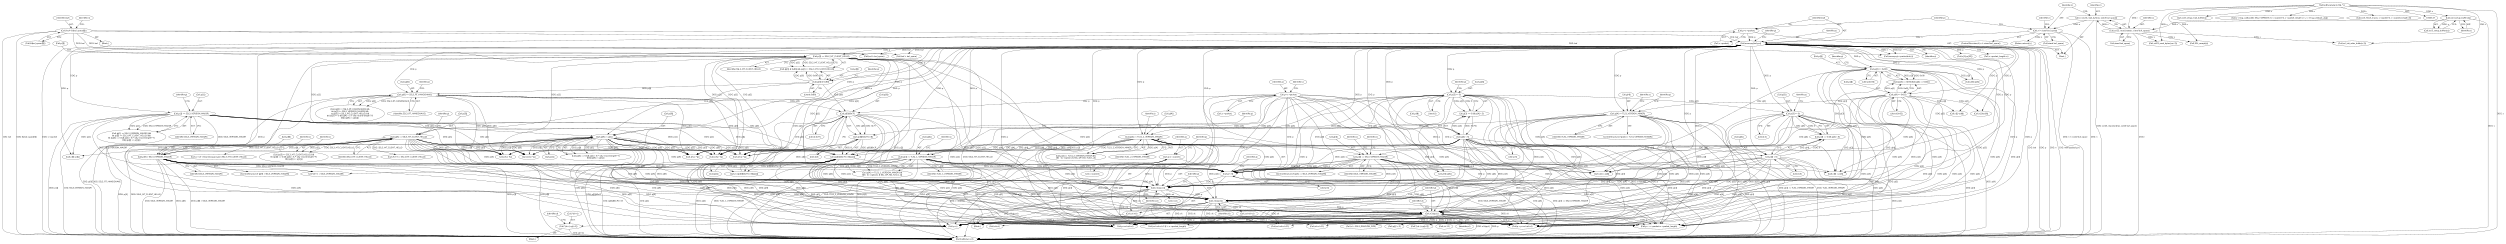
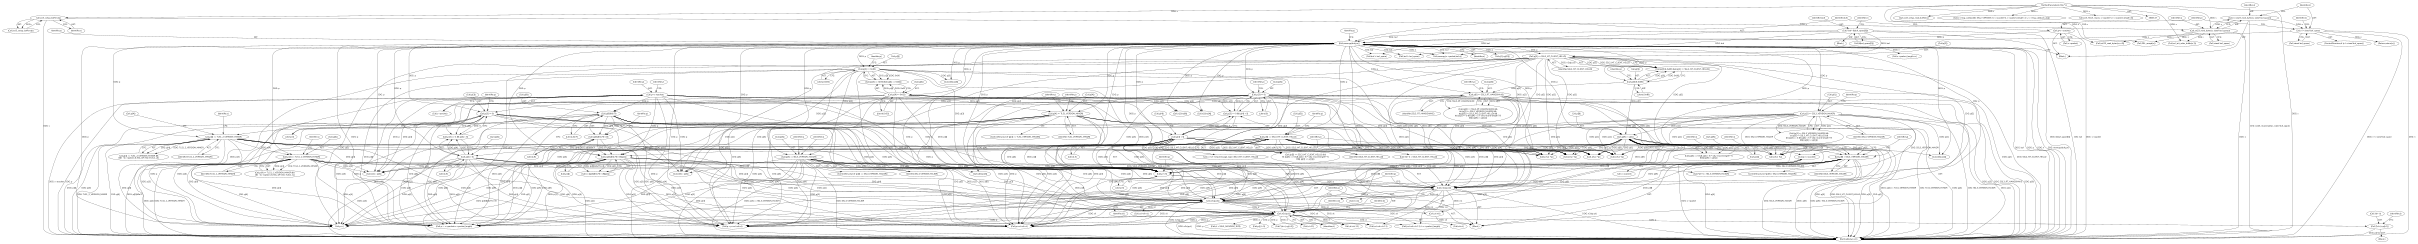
edge "(Call,p[2] == SSL2_MT_CLIENT_HELLO)" -> "(Identifier,SSL2_MT_CLIENT_HELLO)": label "CFG: " -> "DDG: n2s(p,csl)"
edge "(Call,p[0] & 0x80)" -> "(Call,p[0]&0x7f)": removed, label "DDG: p[0]"
edge "(Call,p[9] >= p[1])" -> "(Call,n2s(p,csl))": added, label "DDG: p[9]"
